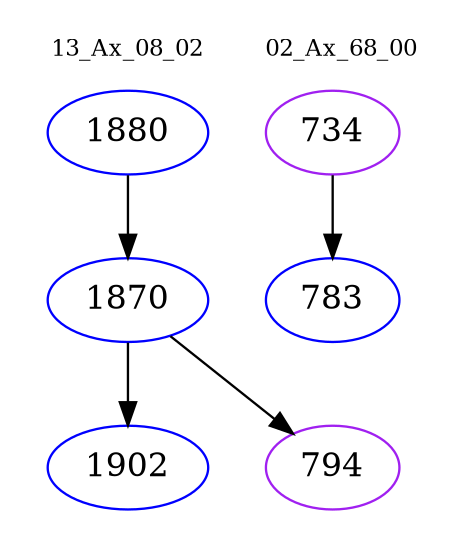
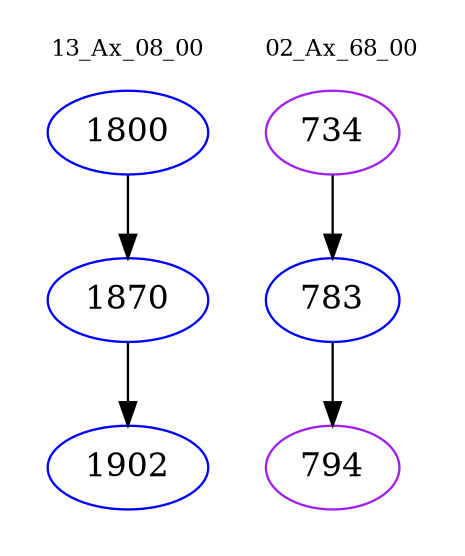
cluster "13_Ax_08_02": label "13_Ax_08_02" -> "13_Ax_08_00"
node "1880": label "1880" -> "1800"
edge "1870" -> "794": now "783" -> "794"
